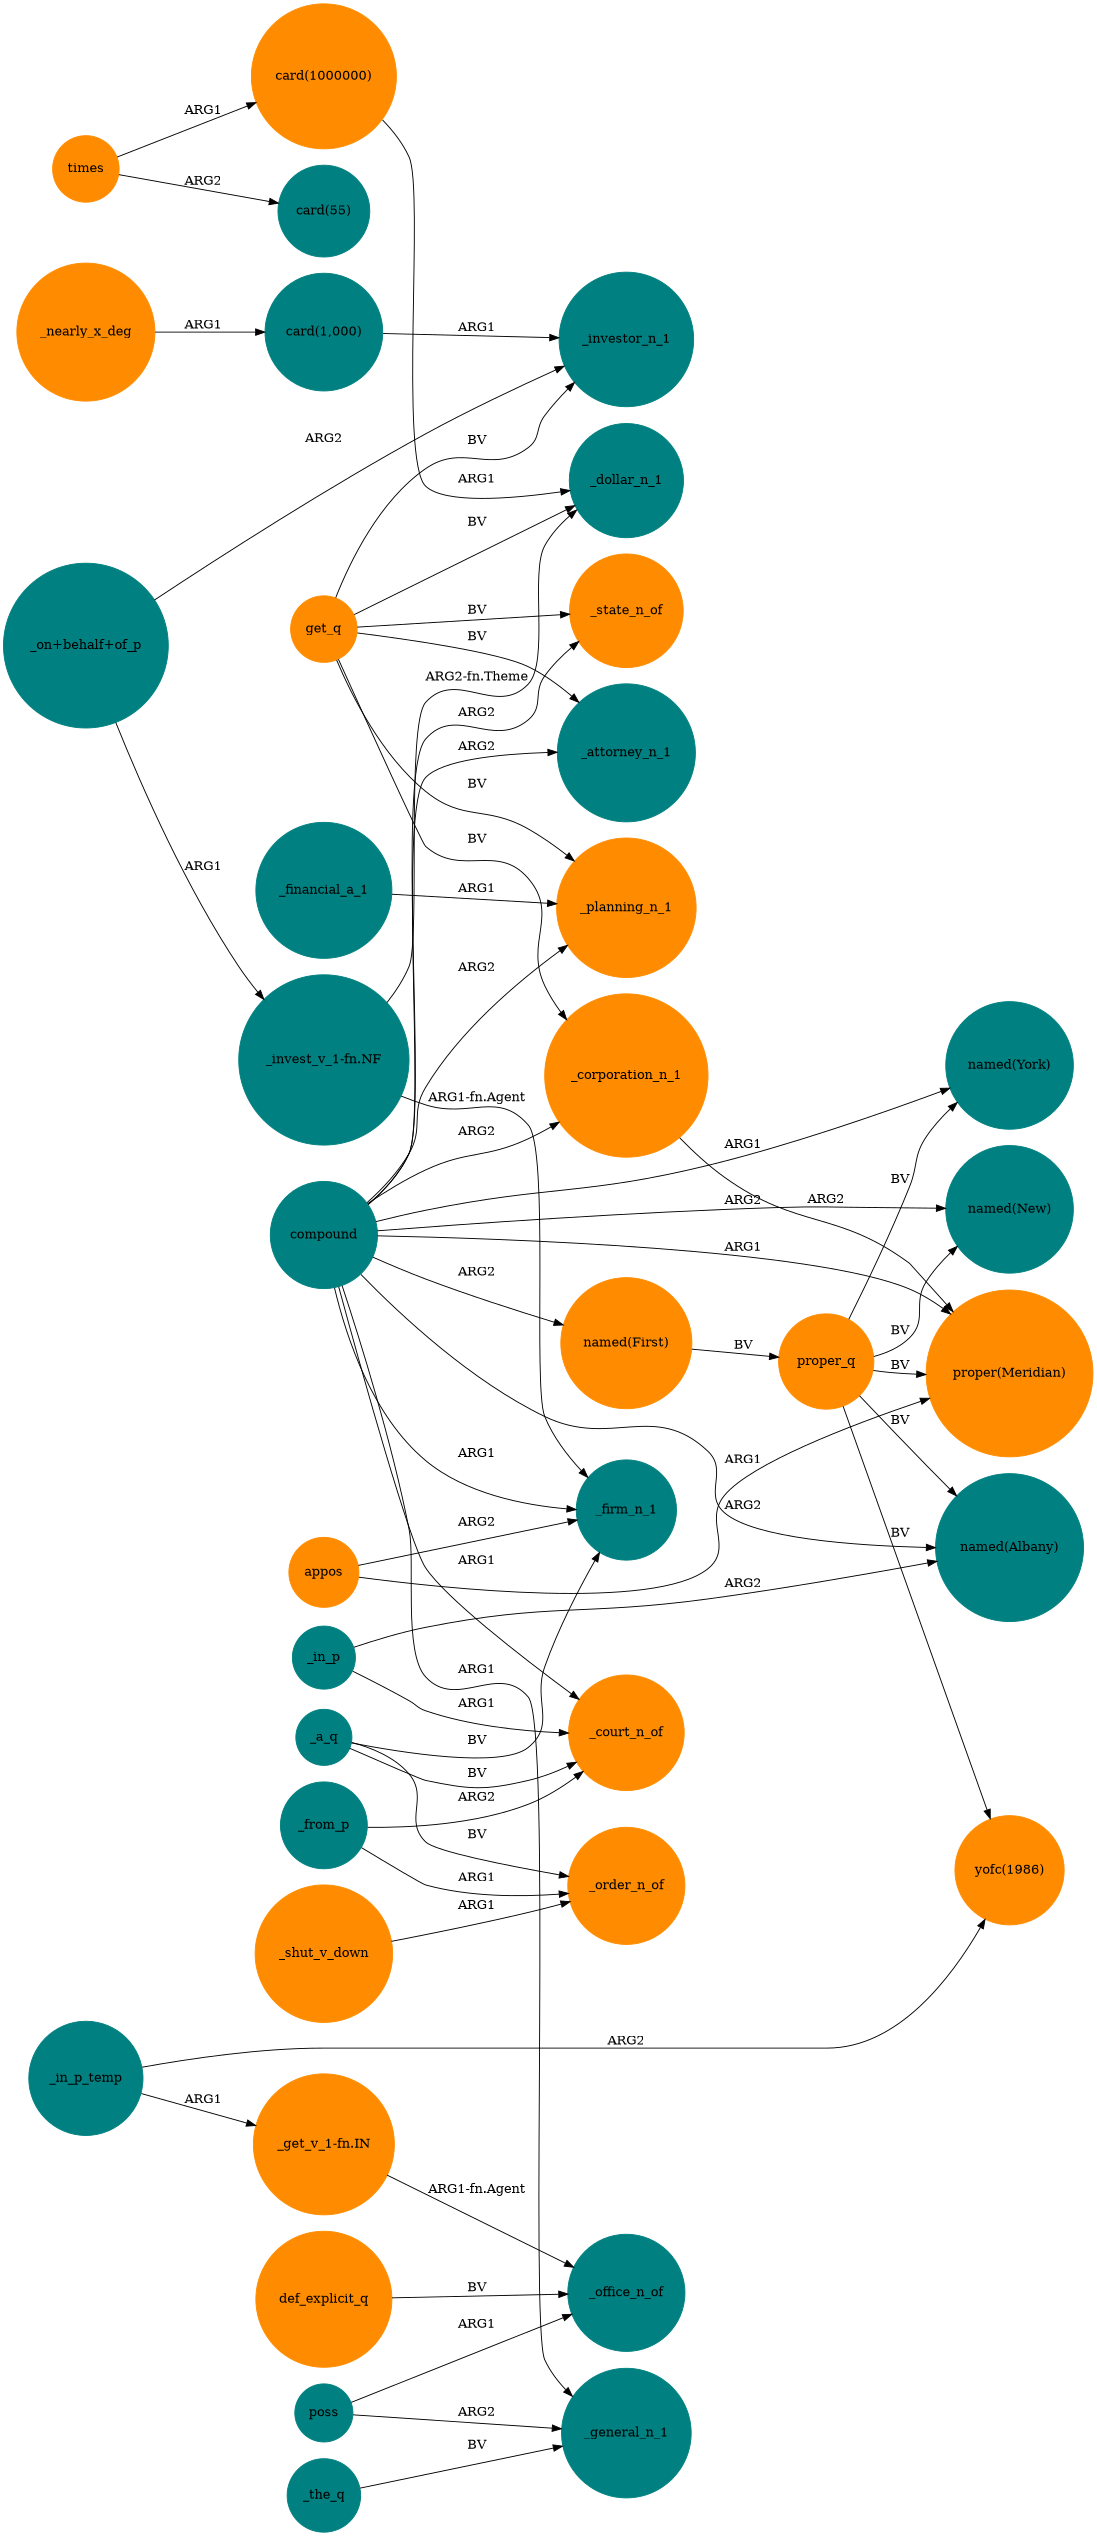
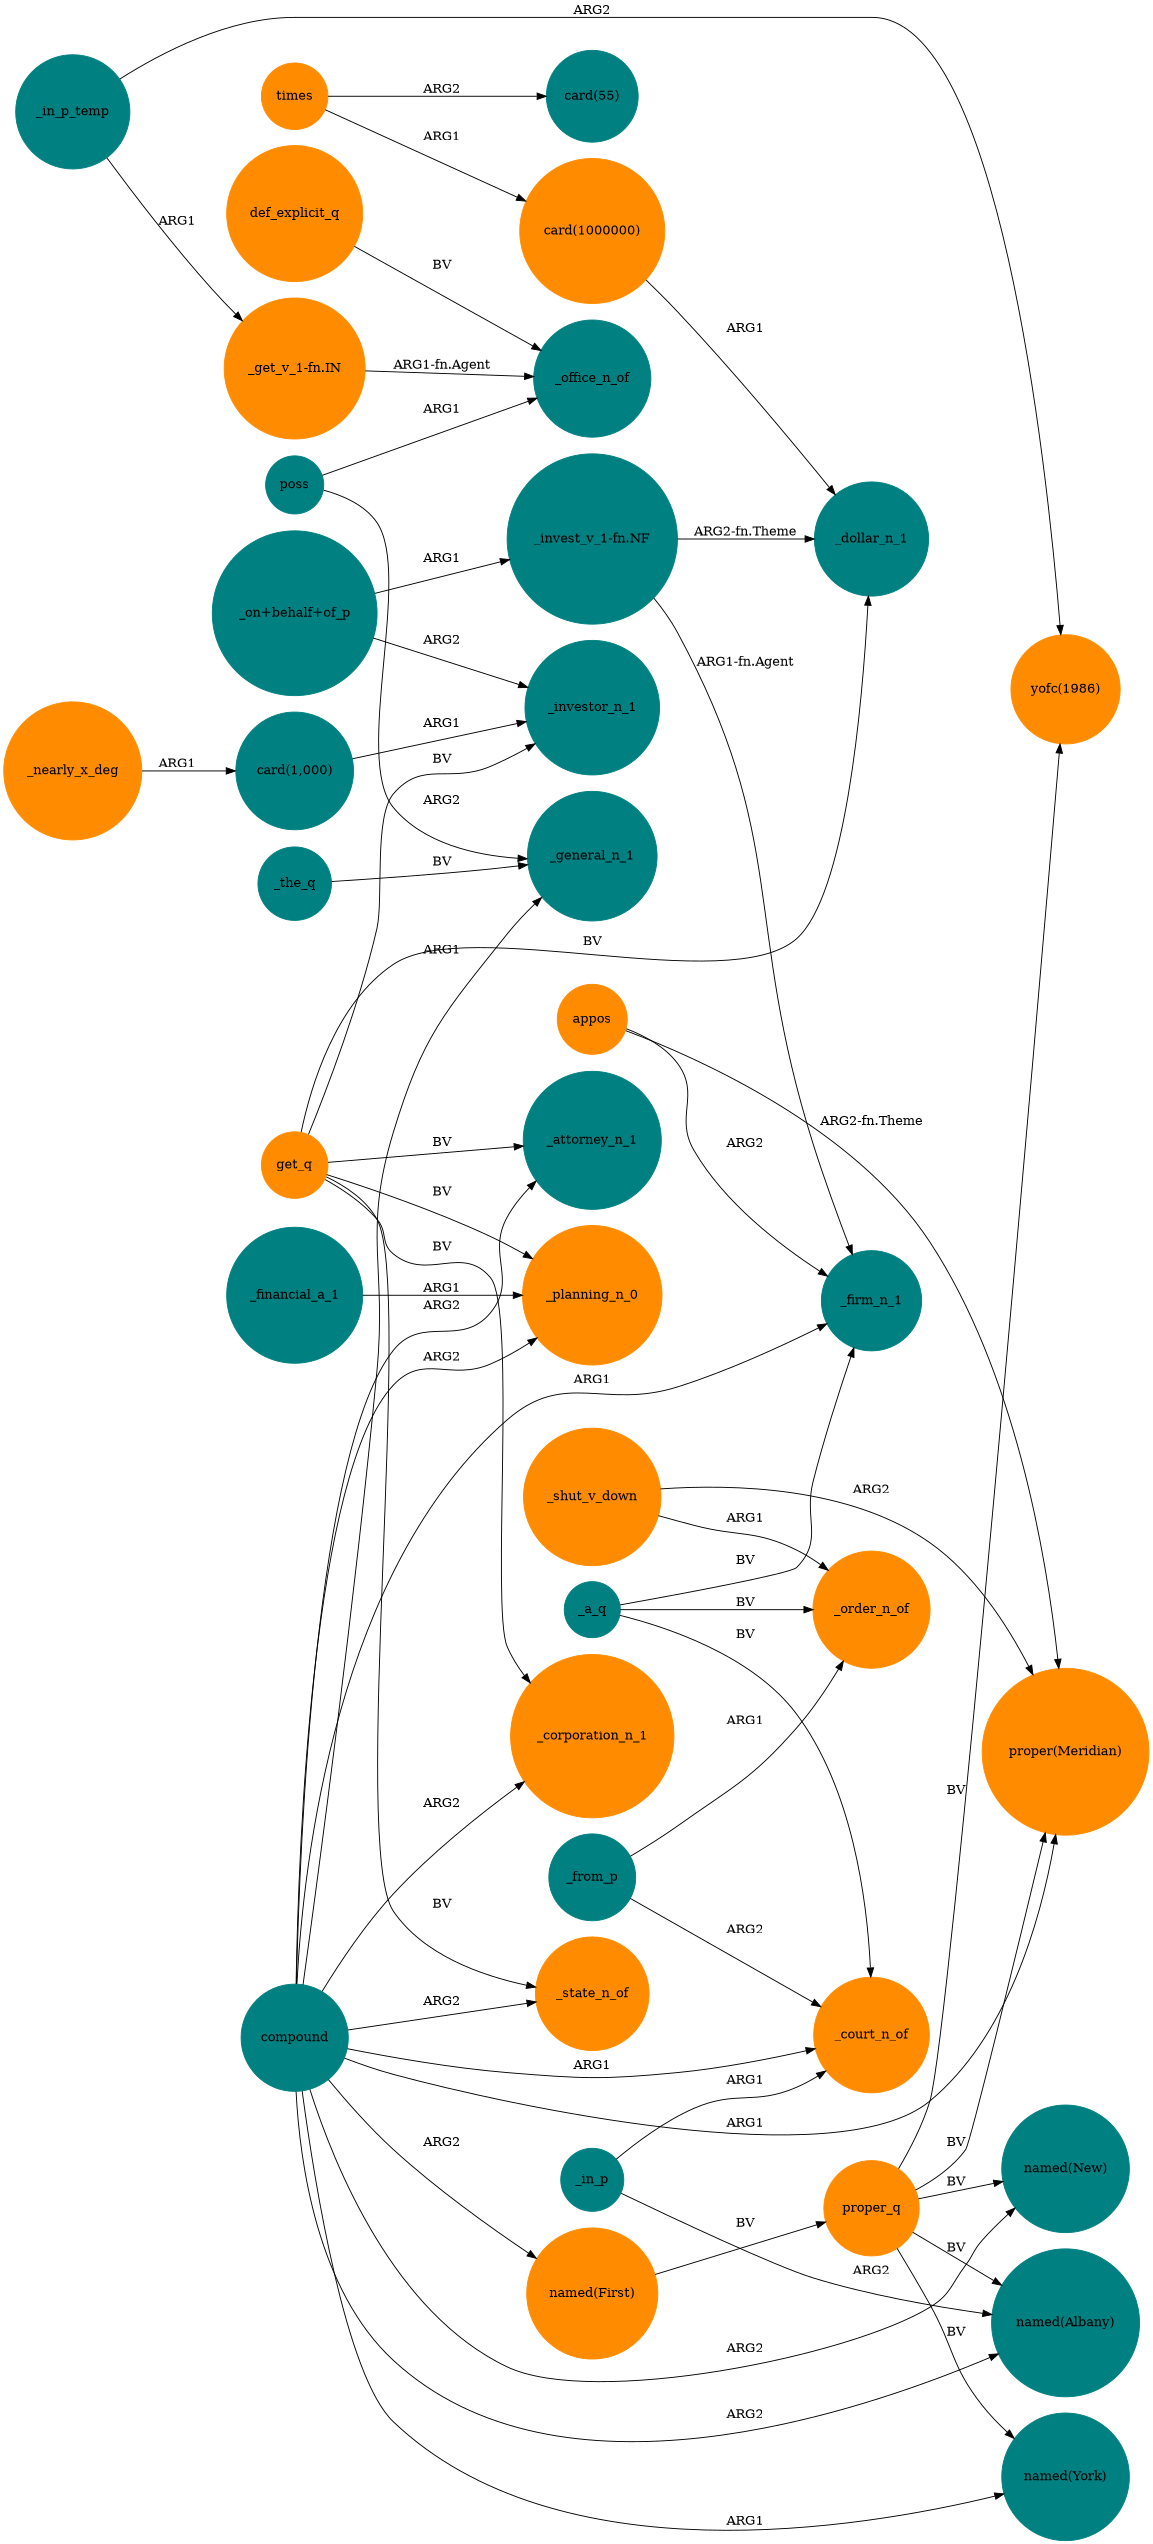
node "_planning_n_1": label "_planning_n_1" -> "_planning_n_0"
edge "_corporation_n_1" -> "proper(Meridian)": now "_shut_v_down" -> "proper(Meridian)"
edge "appos" -> "proper(Meridian)": label "ARG1" -> "ARG2-fn.Theme"
